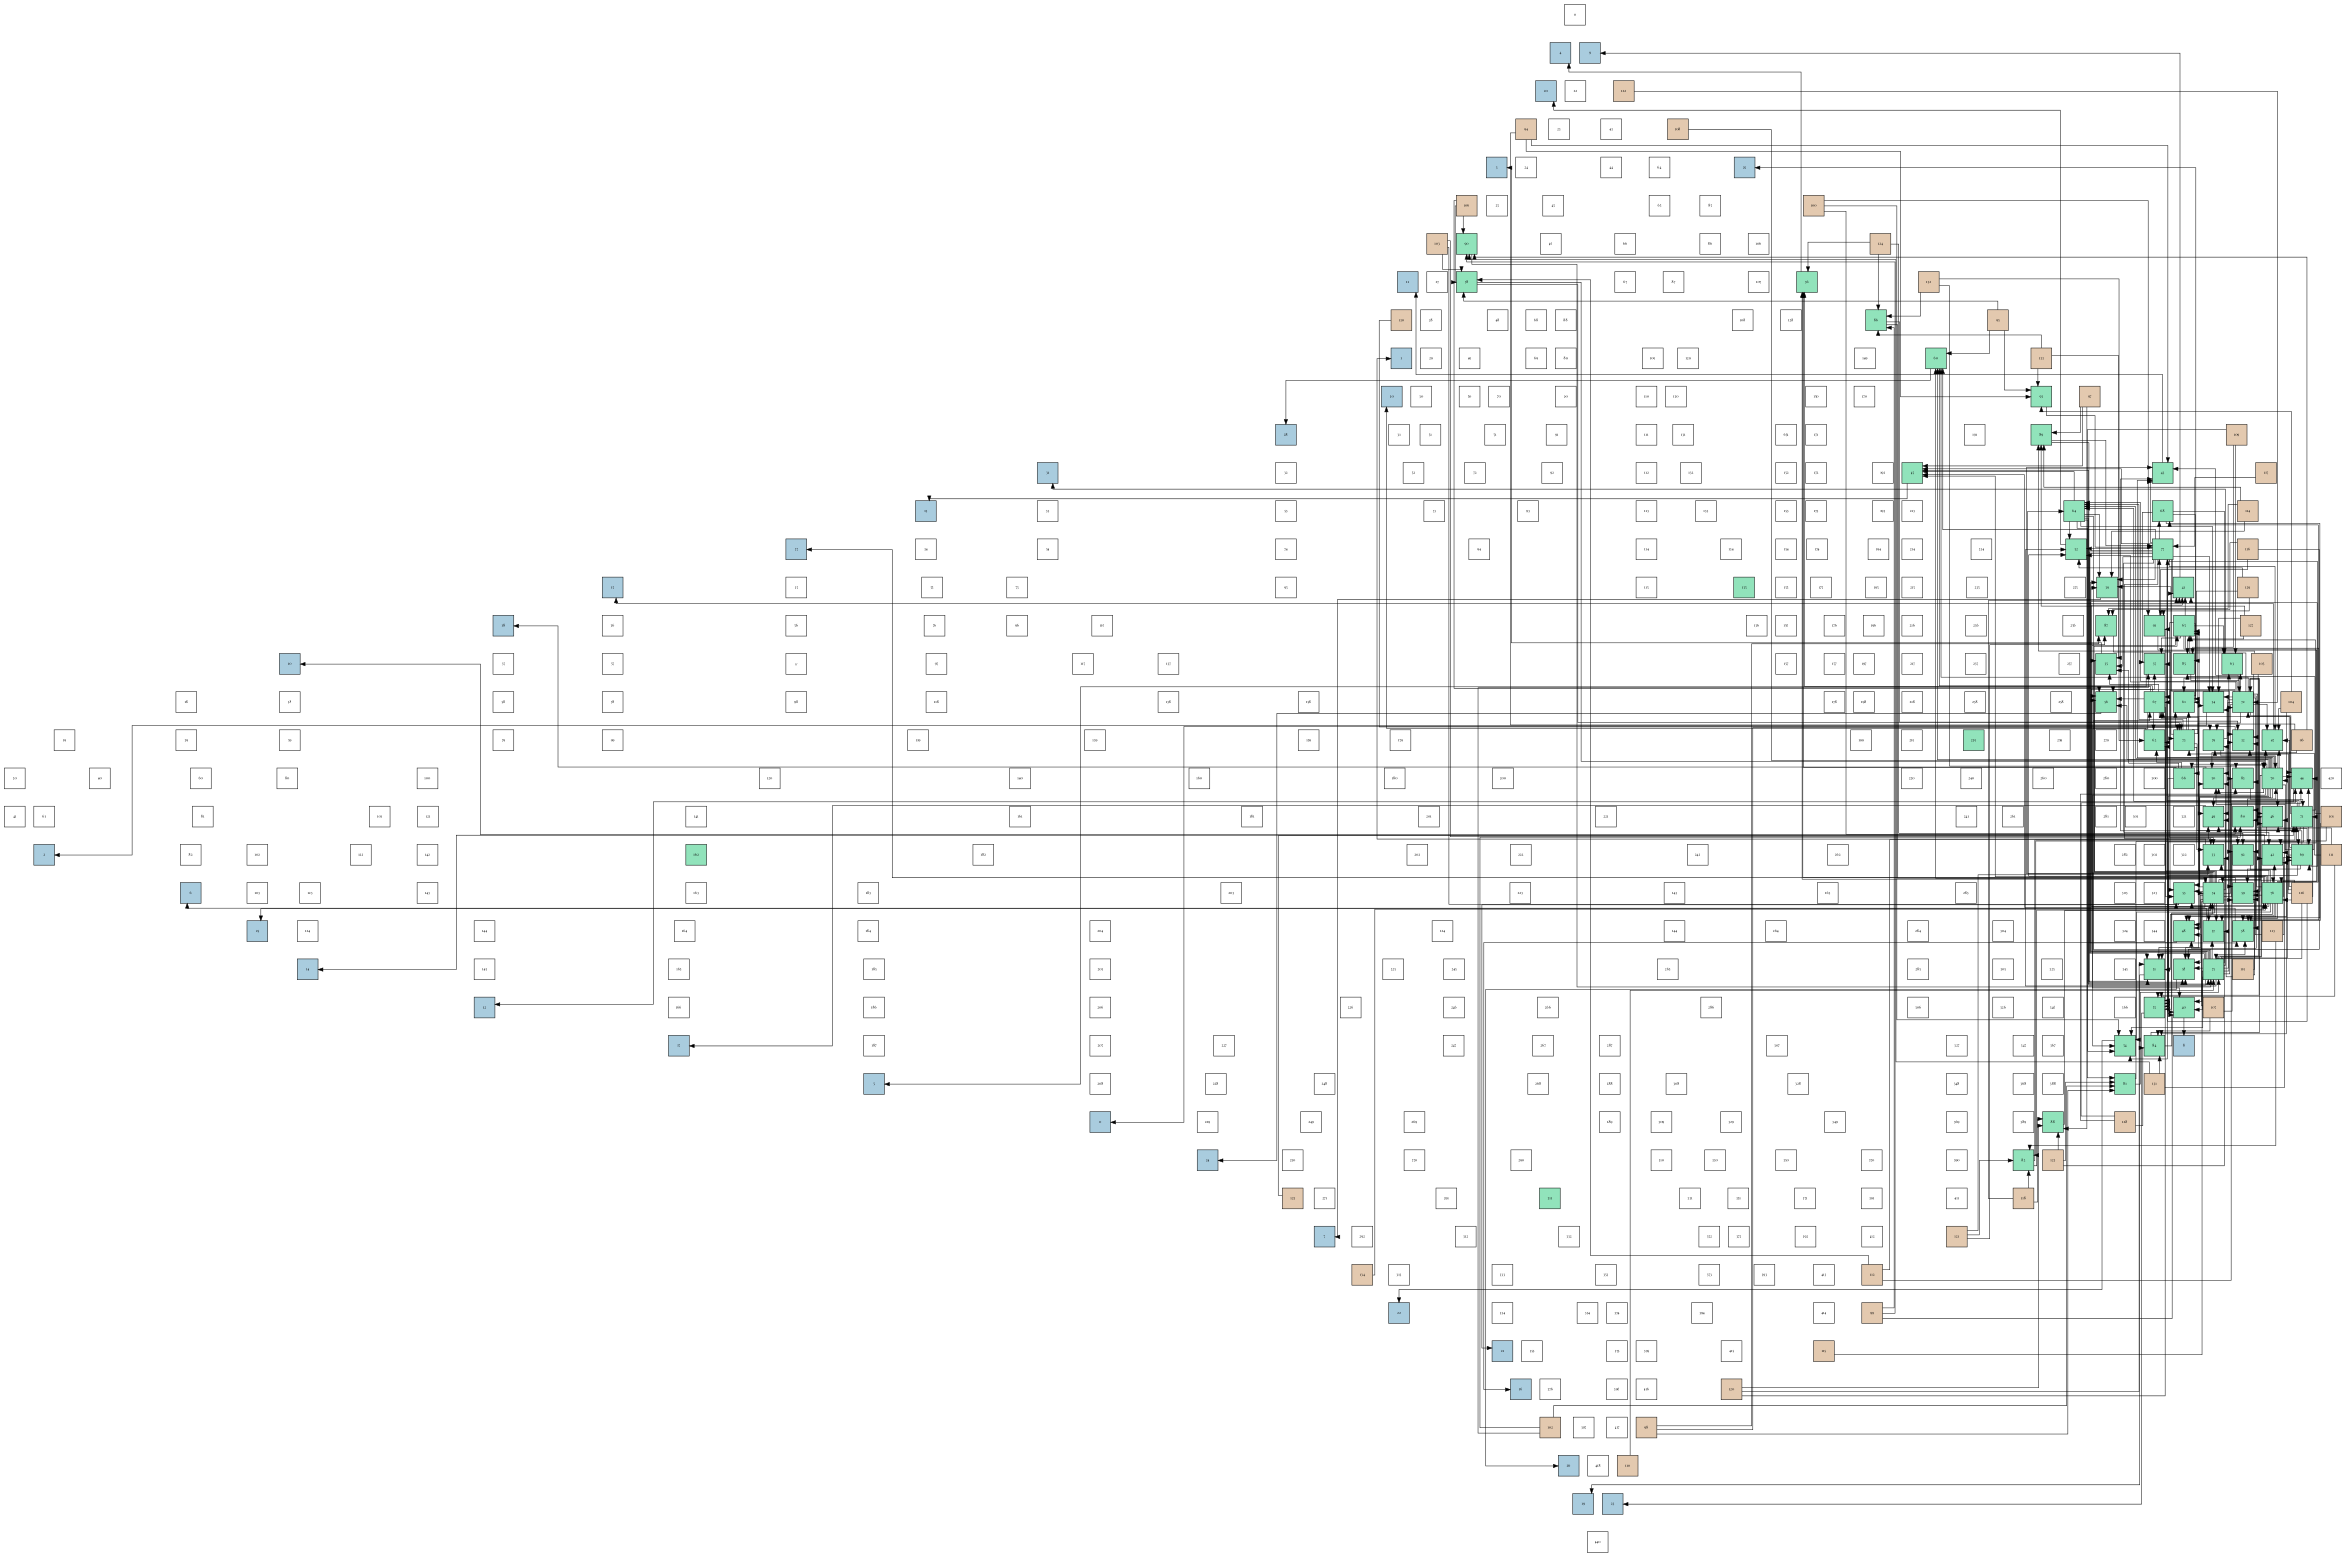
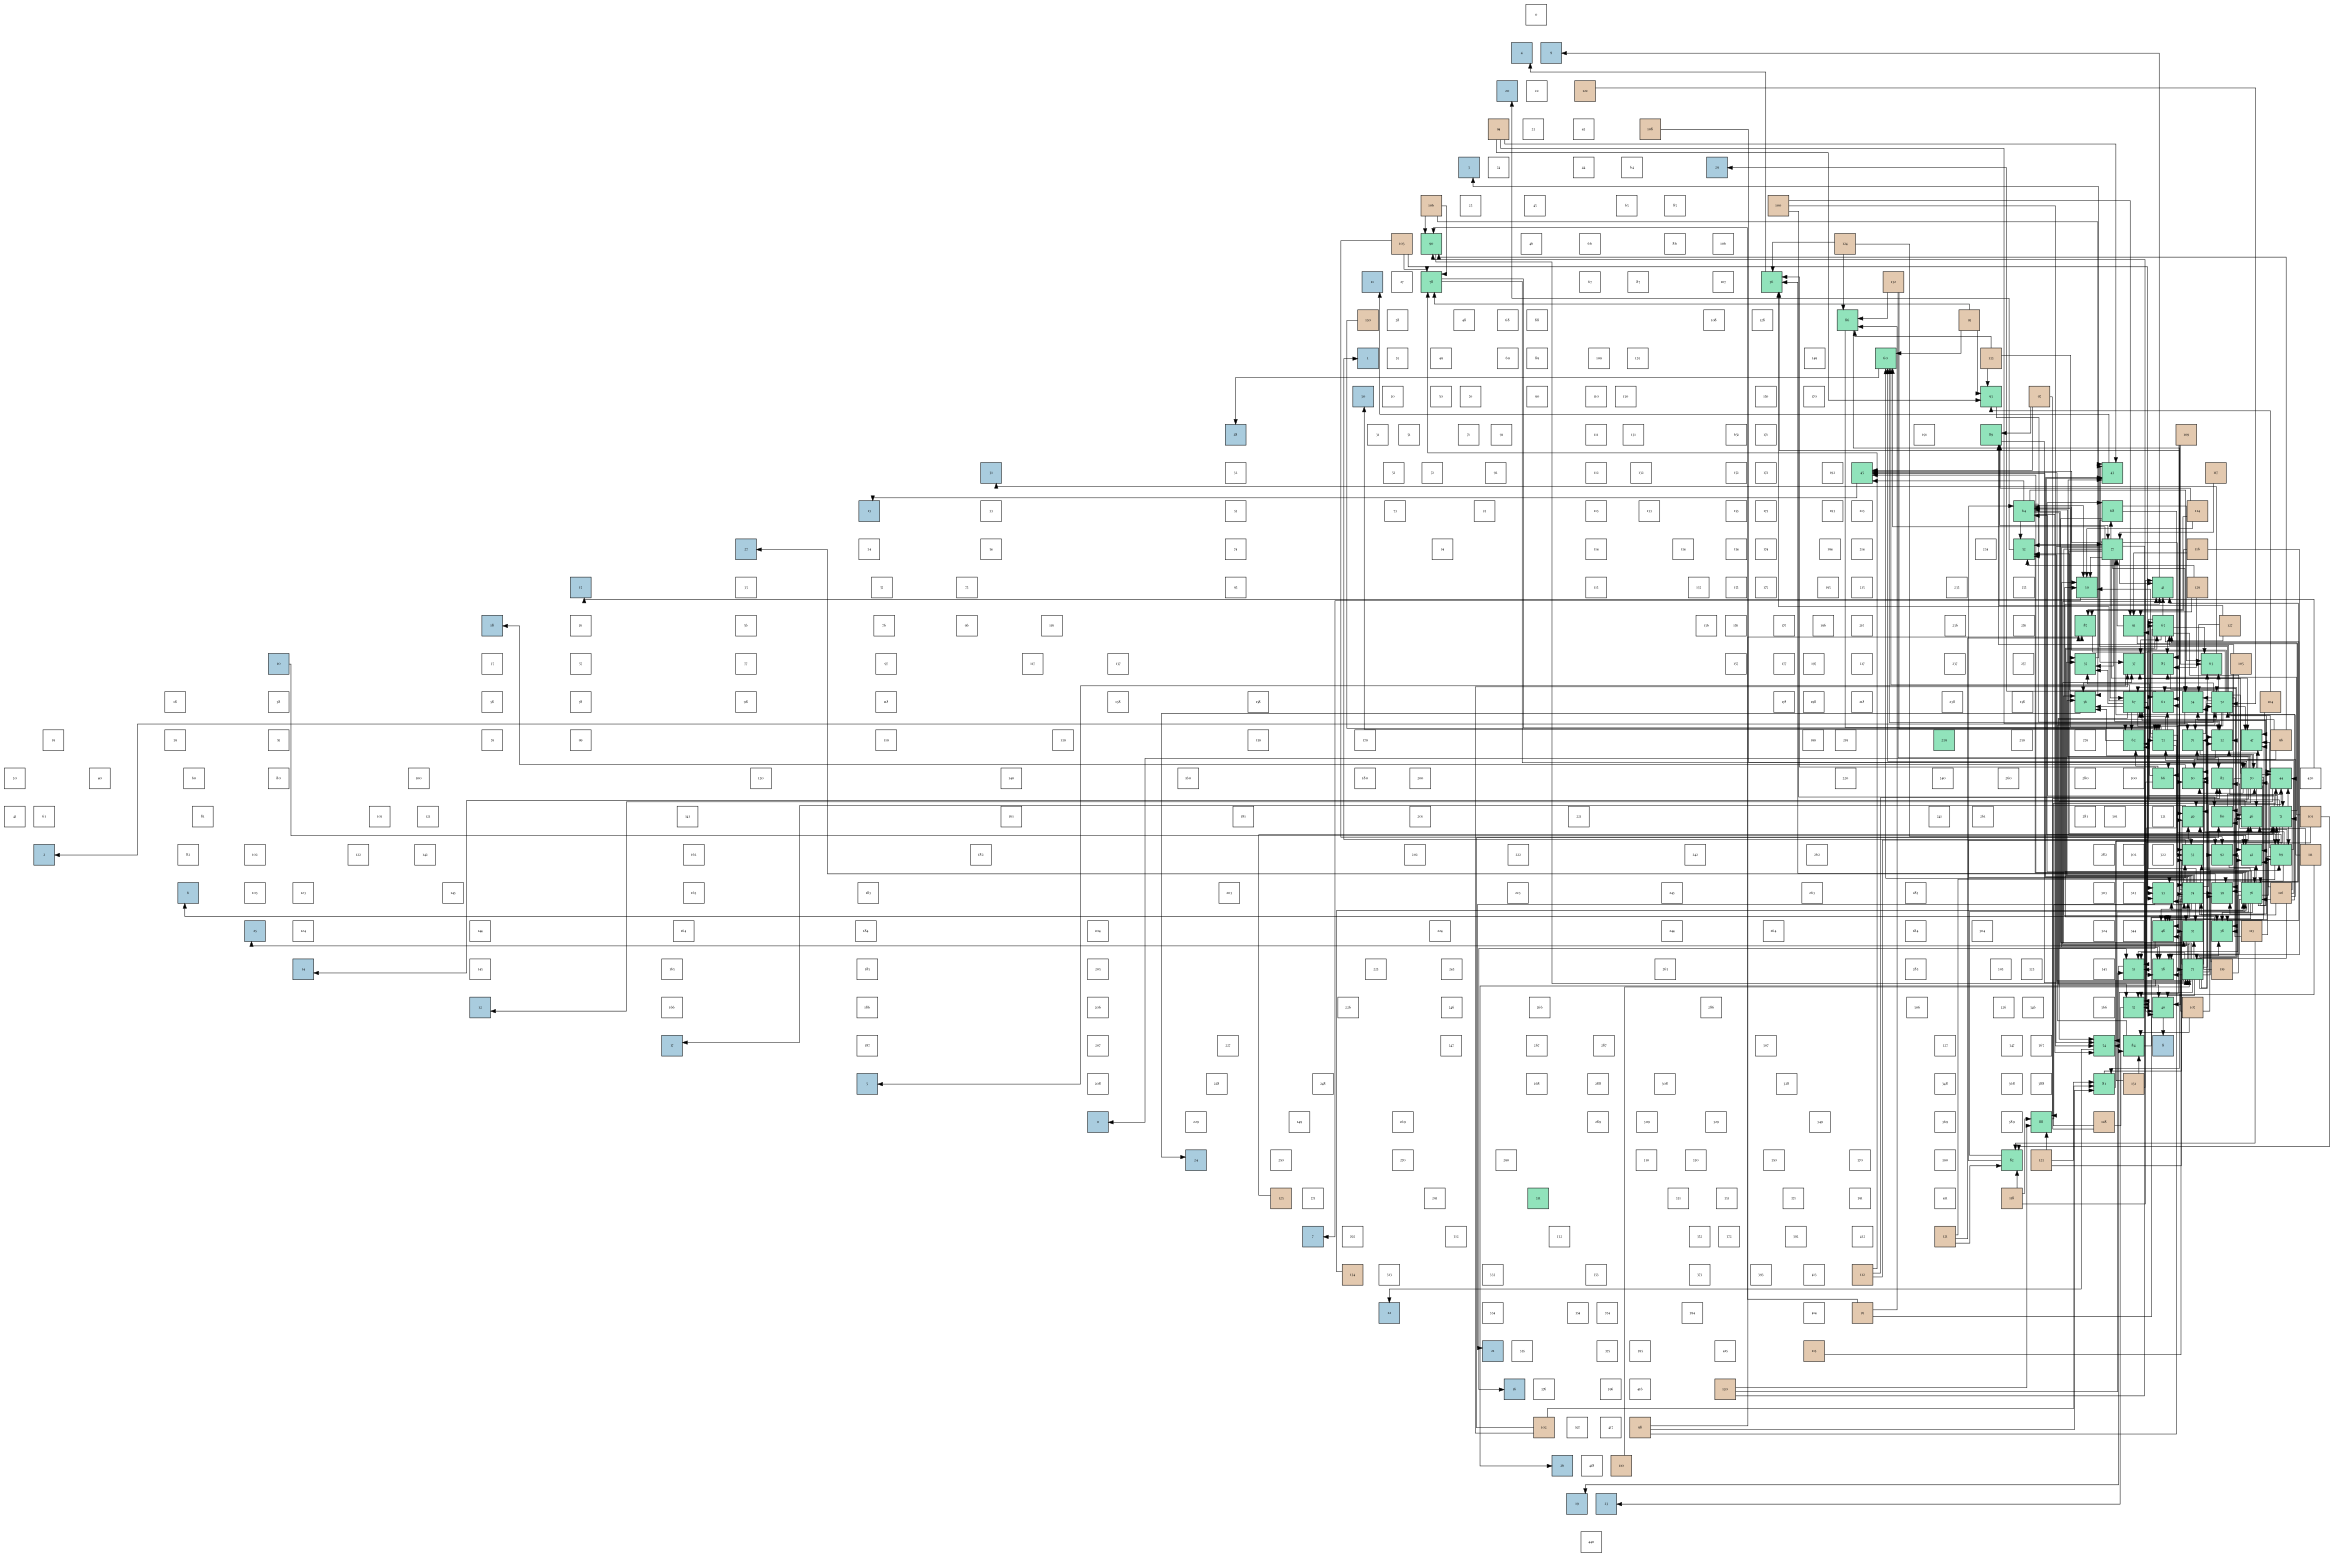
node "135": fillcolor #91e3bb -> #ffffff
edge "47" -> "15": now "420" -> "15"
edge "42" -> "10": reversed
node "162": fillcolor #91e3bb -> #ffffff
edge "104" -> "84": removed
